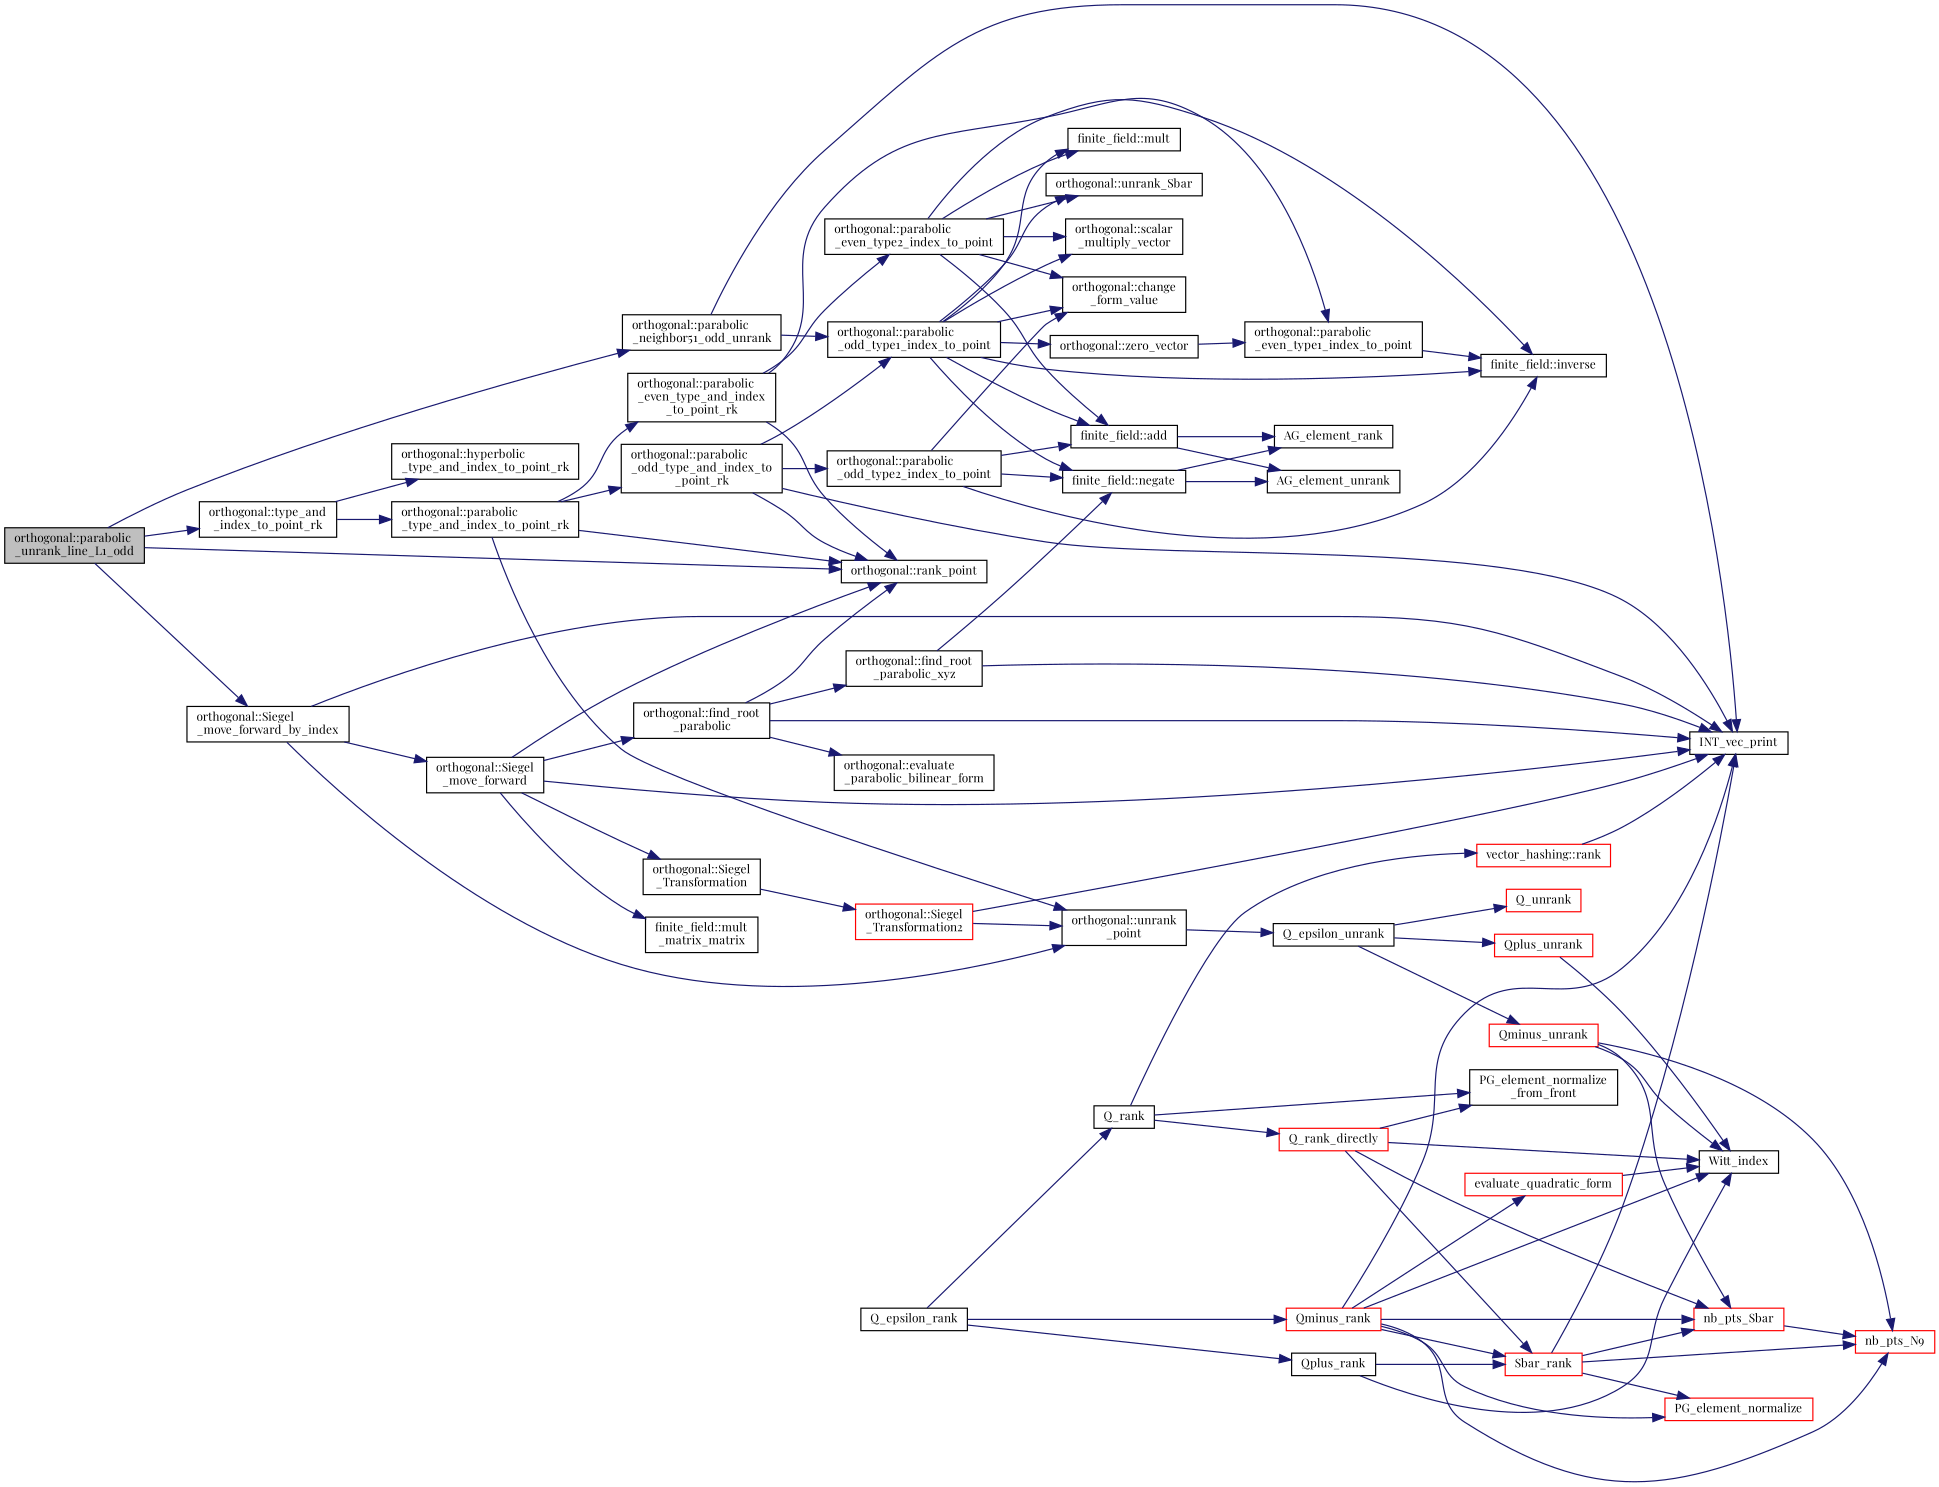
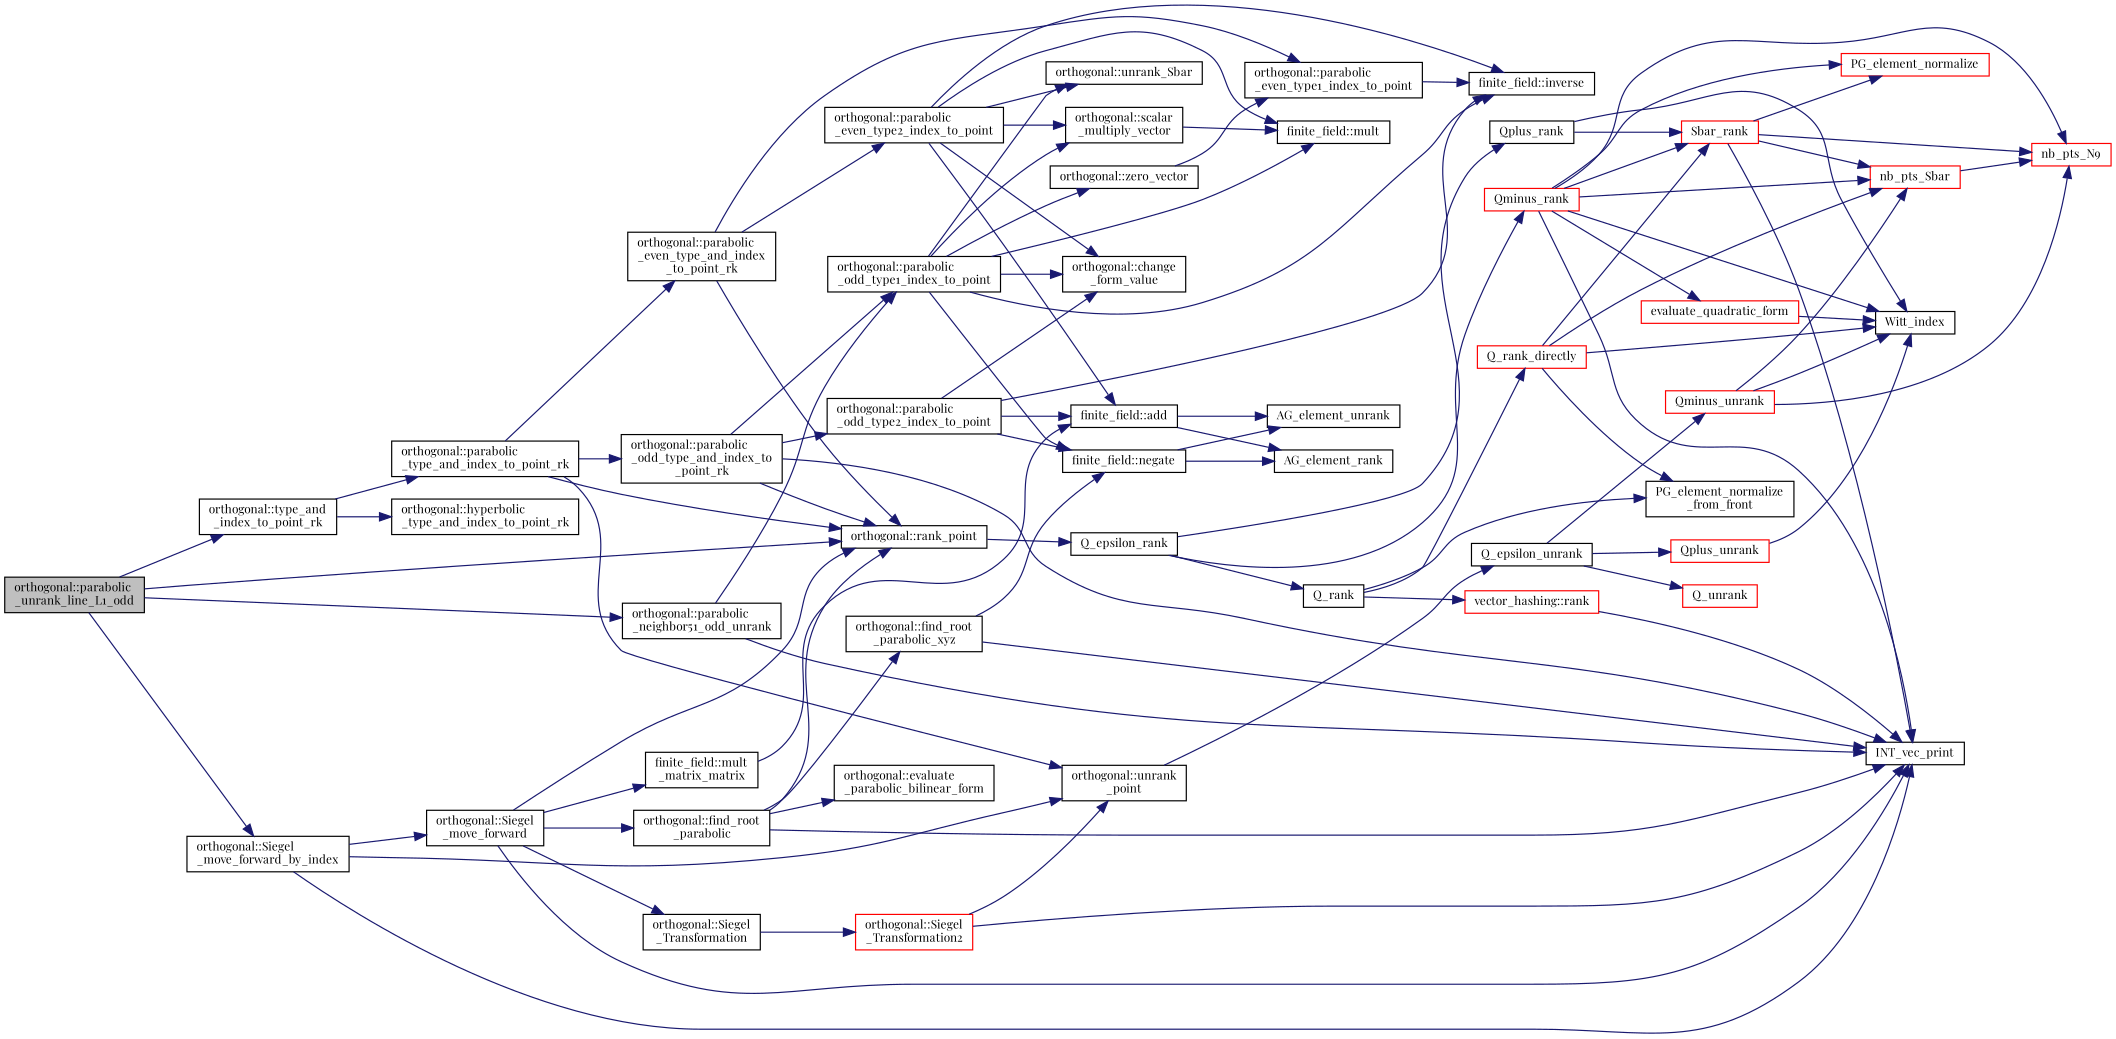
edge "orthogonal::scalar _multiply_vector" -> "finite_field::mult": added
edge "orthogonal::parabolic _odd_type1_index_to_point" -> "finite_field::add": now "finite_field::mult _matrix_matrix" -> "finite_field::add"
edge "orthogonal::rank_point" -> "Q_epsilon_rank": added
